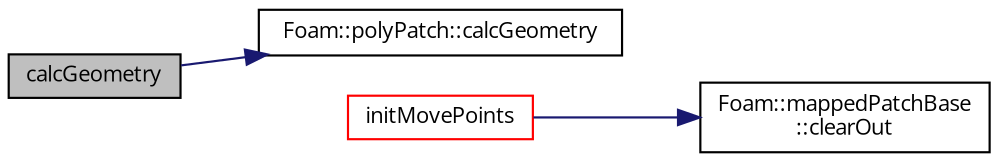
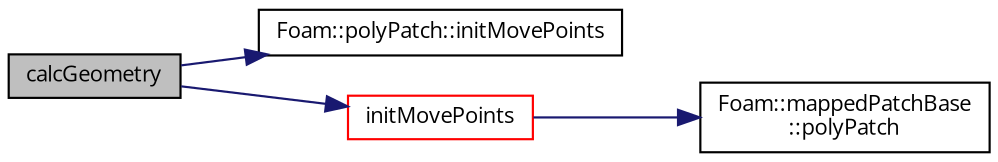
node "Foam::polyPatch::calcGeometry": label "Foam::polyPatch::calcGeometry" -> "Foam::polyPatch::initMovePoints"
edge "calcGeometry" -> "initMovePoints": added
node "Foam::mappedPatchBase ::clearOut": label "Foam::mappedPatchBase ::clearOut" -> "Foam::mappedPatchBase ::polyPatch"
